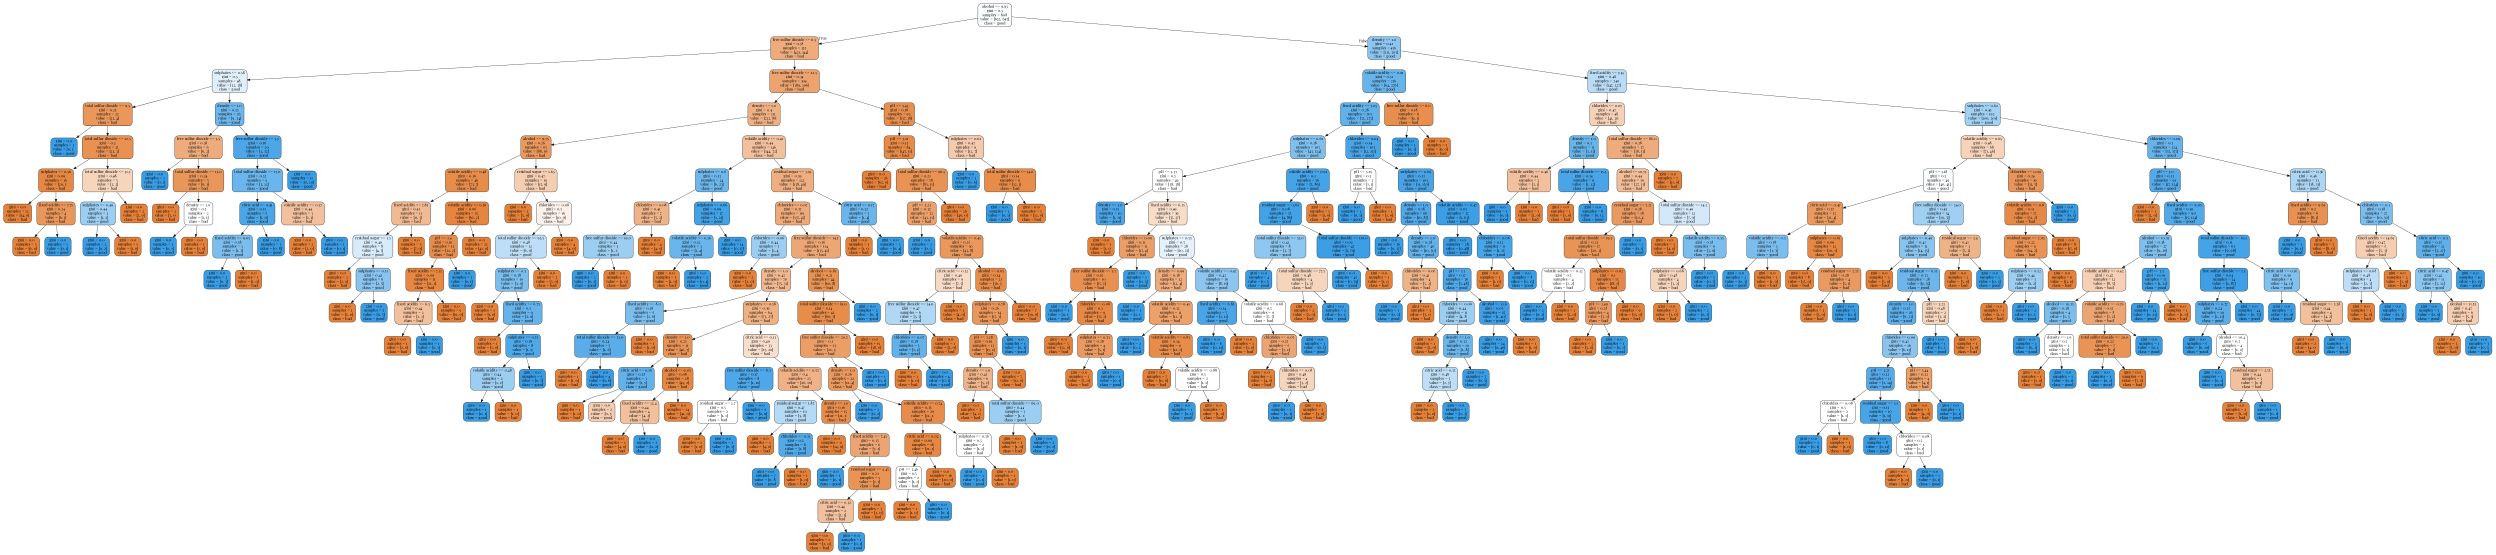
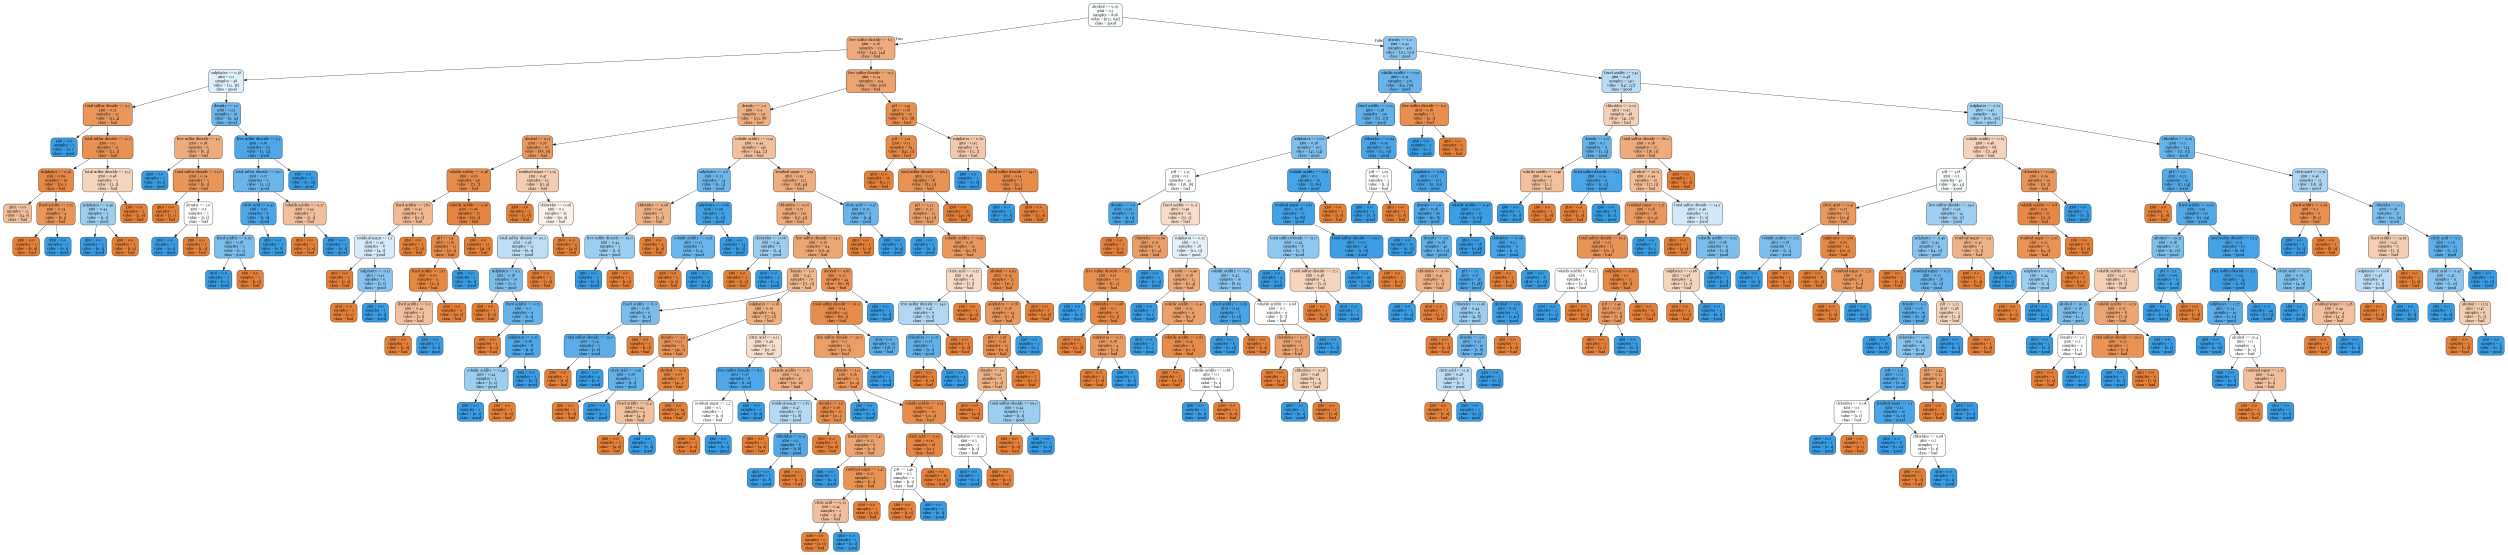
node "pH <= 3.29 gini = 0.5 samples = 2 value = [1, 1] class = bad": label "pH <= 3.29 gini = 0.5 samples = 2 value = [1, 1] class = bad" -> "pH <= 3.29 value = 0.5 samples = 2 value = [1, 1] class = bad"
node "gini = 0.0 samples = 12 value = [14, 0] class = bad": fillcolor #e58139 -> #f2c09c
node "gini = 0.0 samples = 3 value = [0, 4] class = good": added
node "gini = 0.0 samples = 19 value = [38, 0] class = bad": fillcolor #e58139 -> #5aade9
node "gini = 0.0 samples = 24 value = [0, 40] class = good": removed
node "gini = 0.0 samples = 10 value = [0, 18] class = good": added
node "gini = 0.0 samples = 2 value = [0, 5] class = good": fillcolor #f5cdb0 -> #399de5
